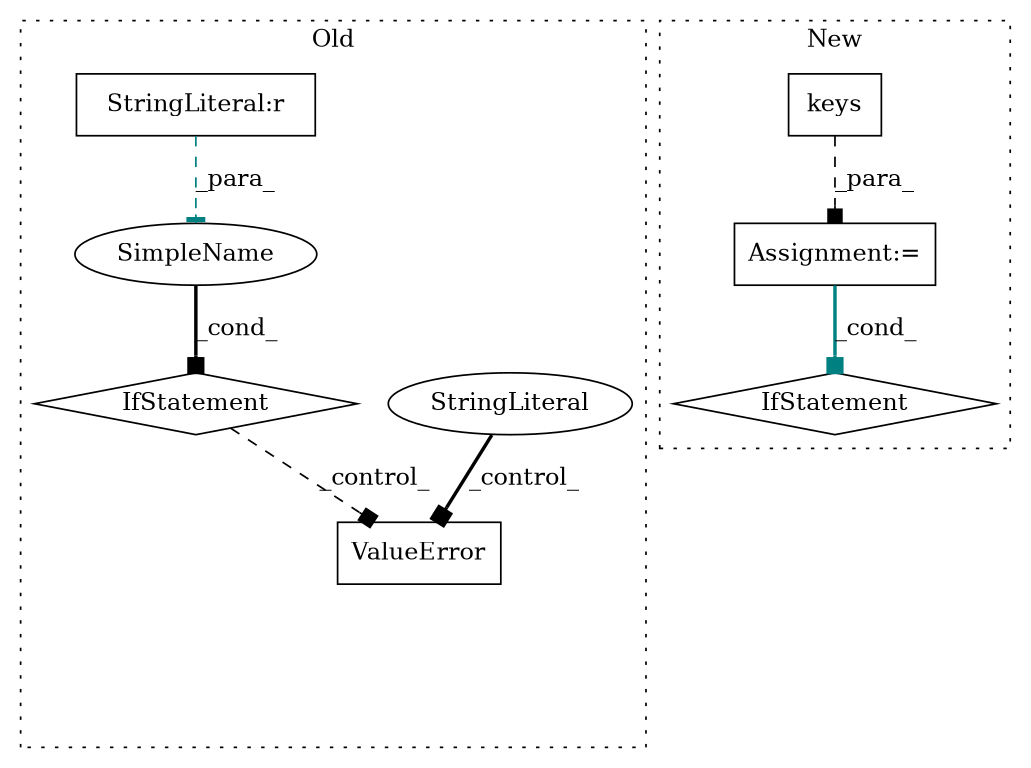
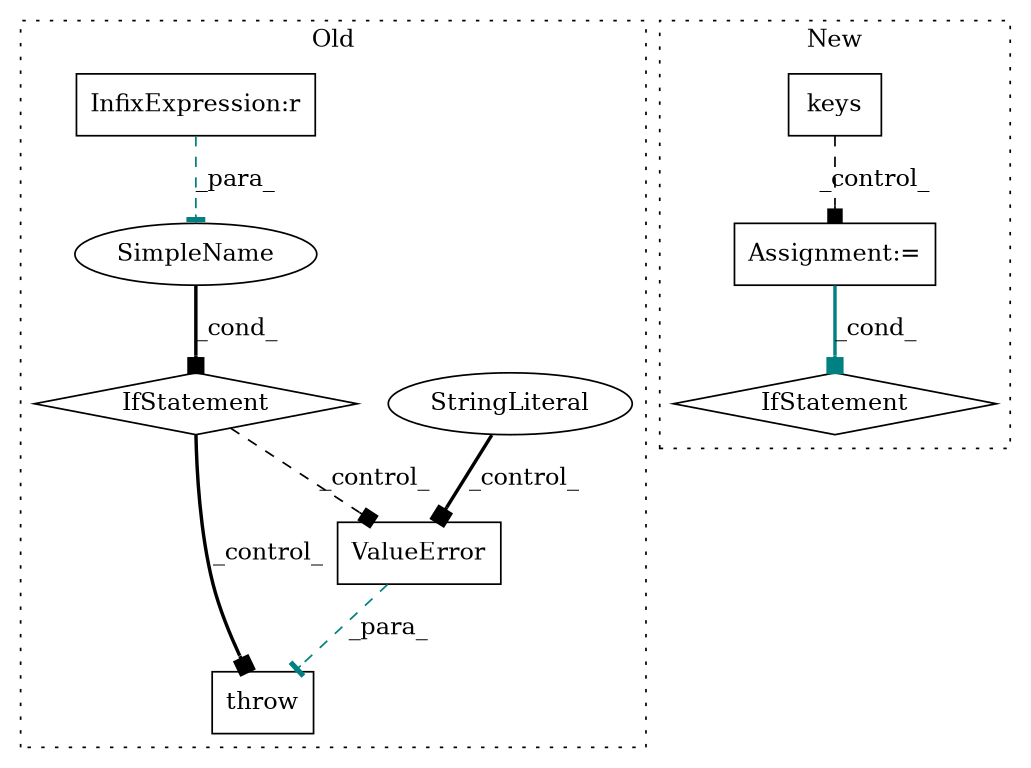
node "StringLiteral:r": label "StringLiteral:r" -> "InfixExpression:r"
edge "keys" -> "Assignment:=": label "_para_" -> "_control_"
node "throw": added
